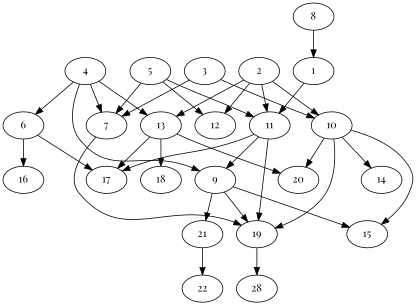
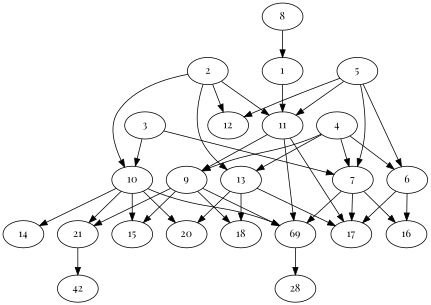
edge "5" -> "6": added
edge "9" -> "18": added
edge "7" -> "17": added
edge "7" -> "16": added
edge "10" -> "21": added
node "19": label "19" -> "69"
node "22": label "22" -> "42"
